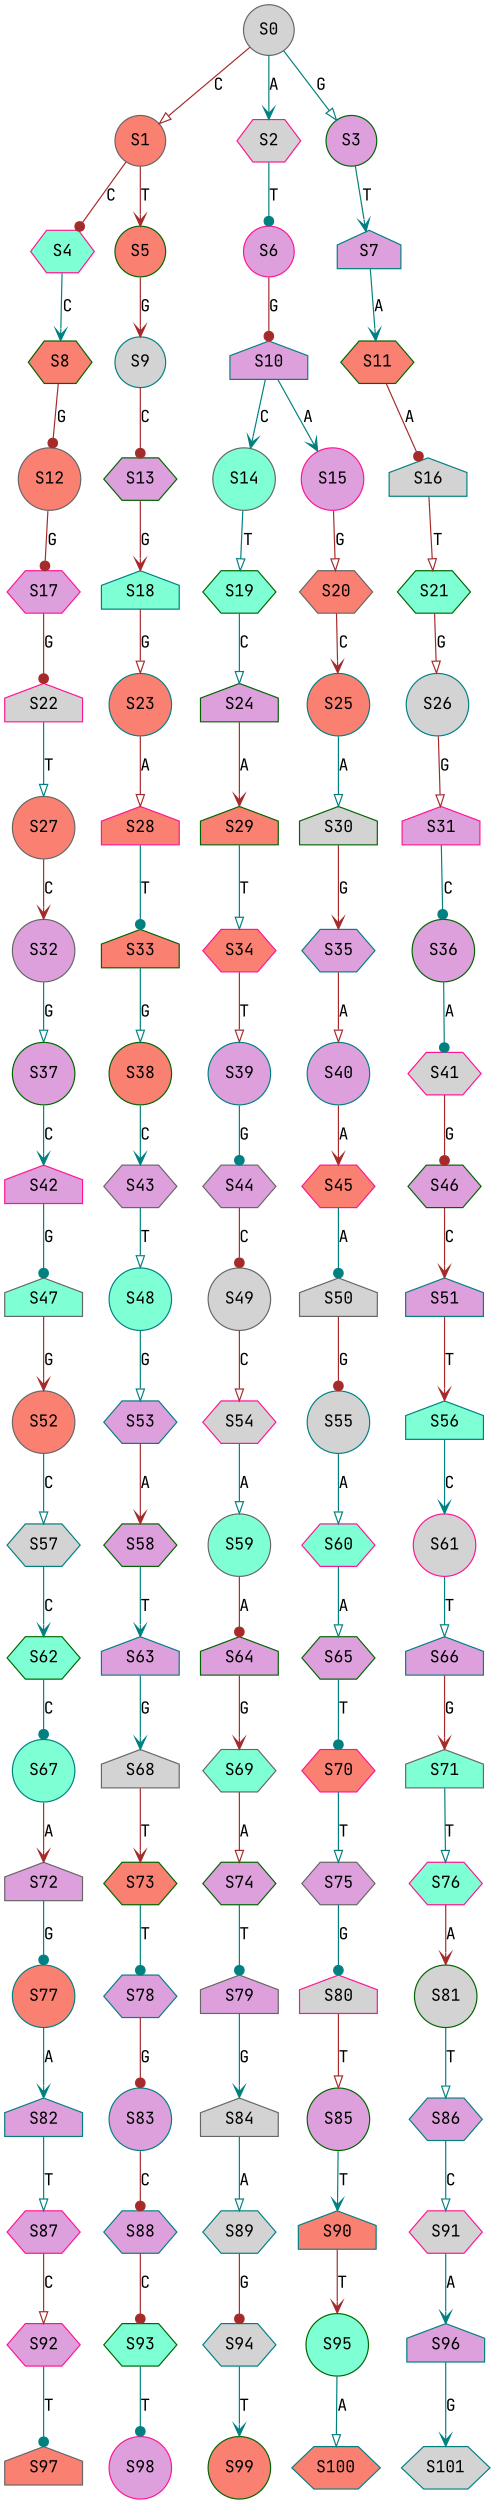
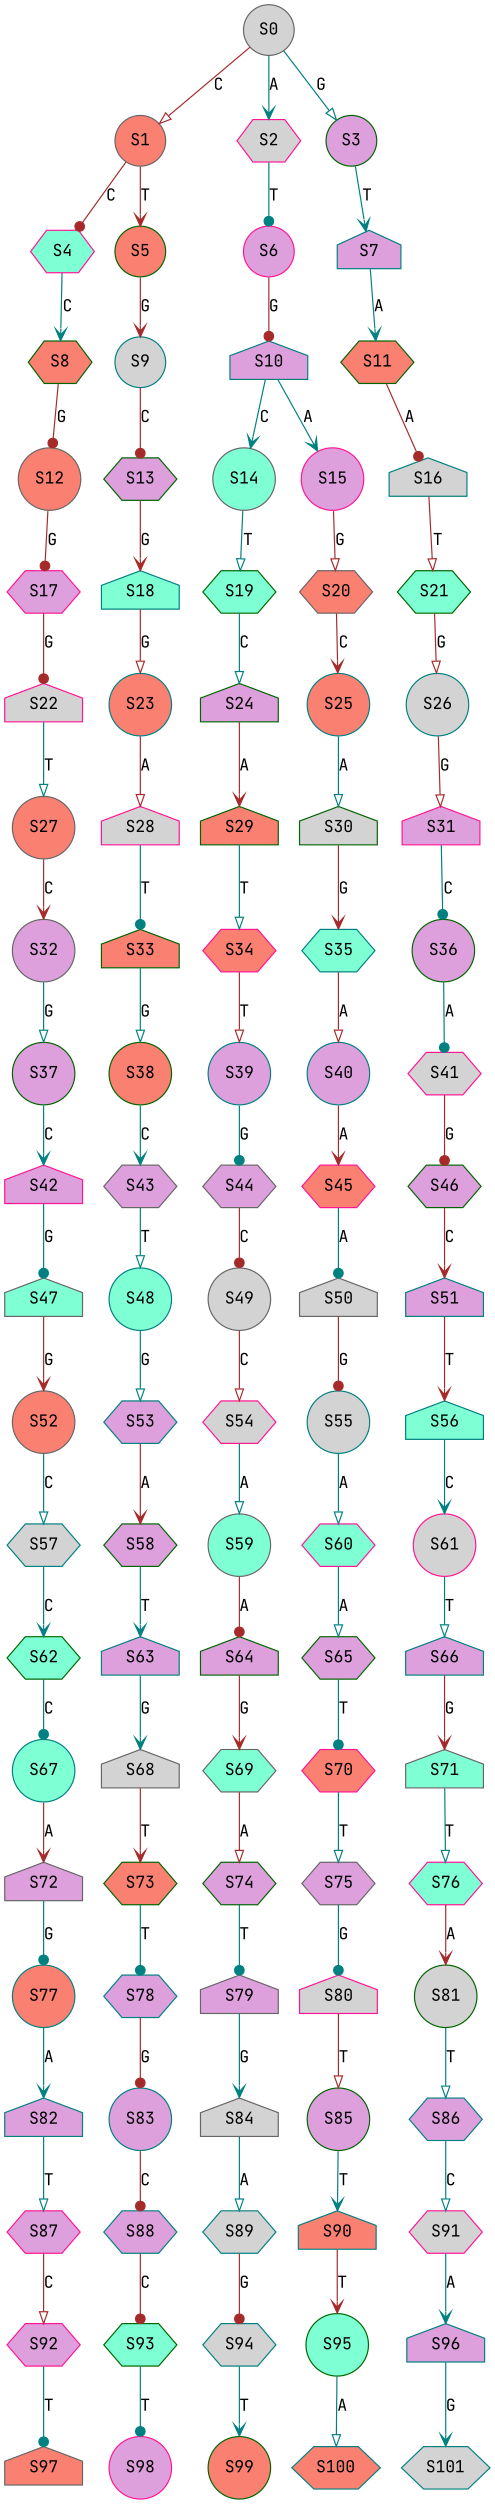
node "S28": fillcolor salmon -> lightgrey
node "S35": fillcolor plum -> aquamarine
